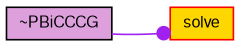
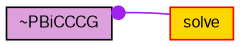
edge "~PBiCCCG" -> "solve": reversed
